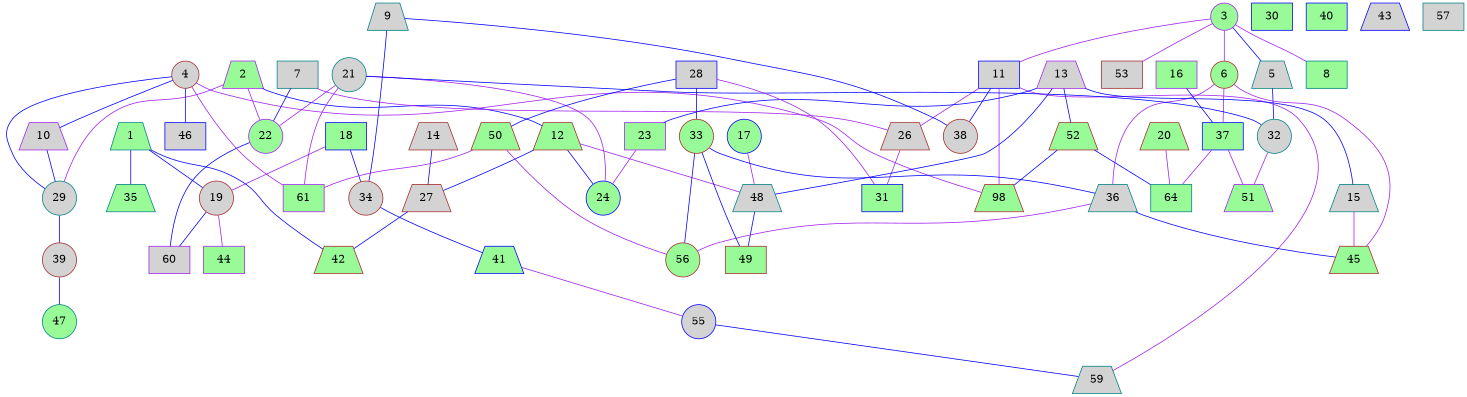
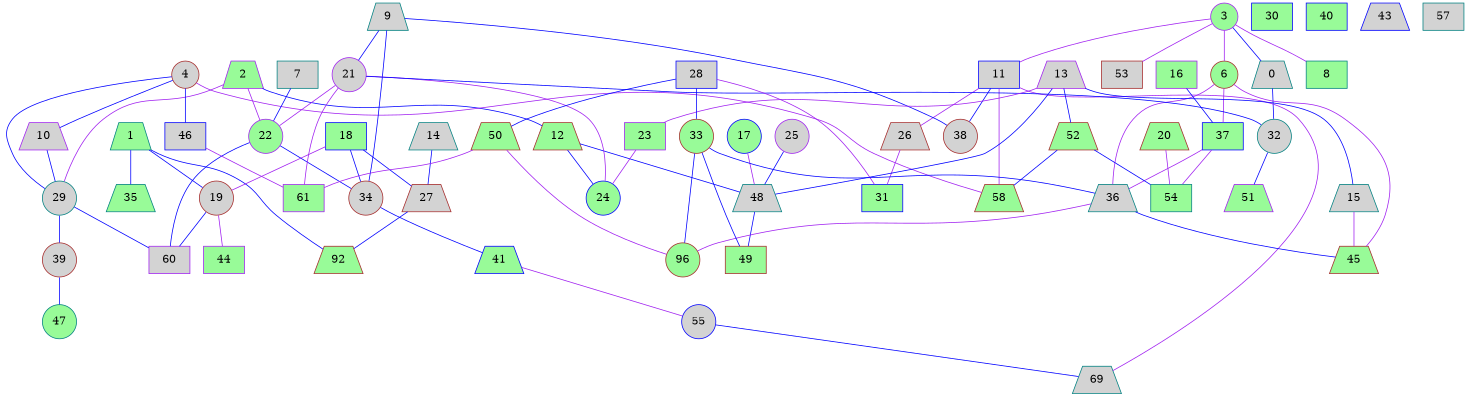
edge "9" -- "21": added
node "21": color teal -> purple
node "5": label "5" -> "0"
edge "13" -- "23": color blue -> purple
edge "7" -- "26": removed
node "14": color brown -> teal
node "25": added
edge "4" -- "61": now "46" -- "61"
edge "22" -- "34": added
edge "37" -- "51": now "37" -- "36"
edge "12" -- "48": color purple -> blue
edge "32" -- "51": color purple -> blue
edge "12" -- "27": now "18" -- "27"
node "98": label "98" -> "58"
node "64": label "64" -> "54"
edge "29" -- "60": added
node "42": label "42" -> "92"
node "56": label "56" -> "96"
node "59": label "59" -> "69"
